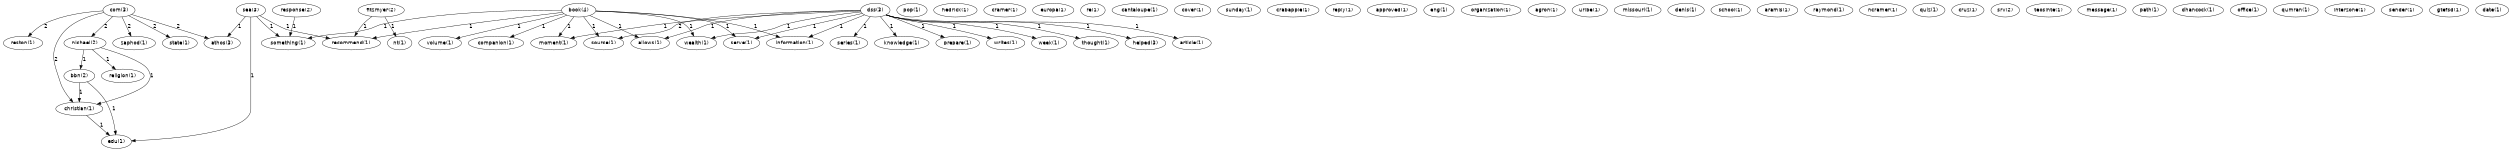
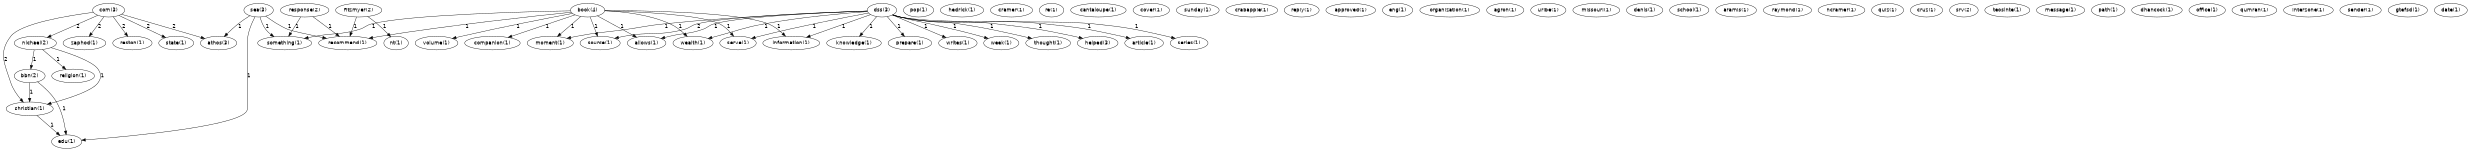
node "europa(1)": removed
edge "response(2)" -> "recommend(1)": added, label "1"
